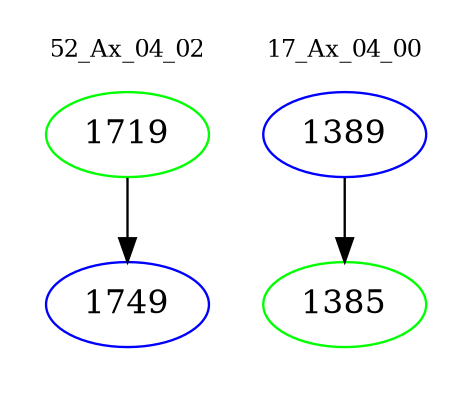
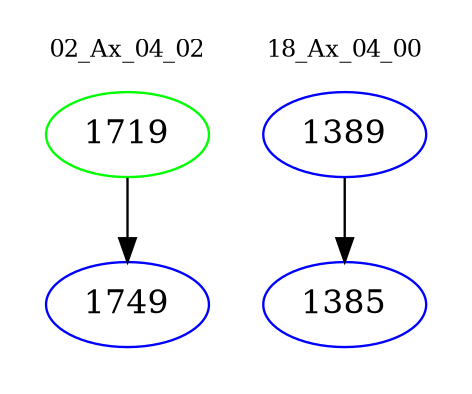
cluster "52_Ax_04_02": label "52_Ax_04_02" -> "02_Ax_04_02"
cluster "17_Ax_04_00": label "17_Ax_04_00" -> "18_Ax_04_00"
node "1385": color green -> blue
